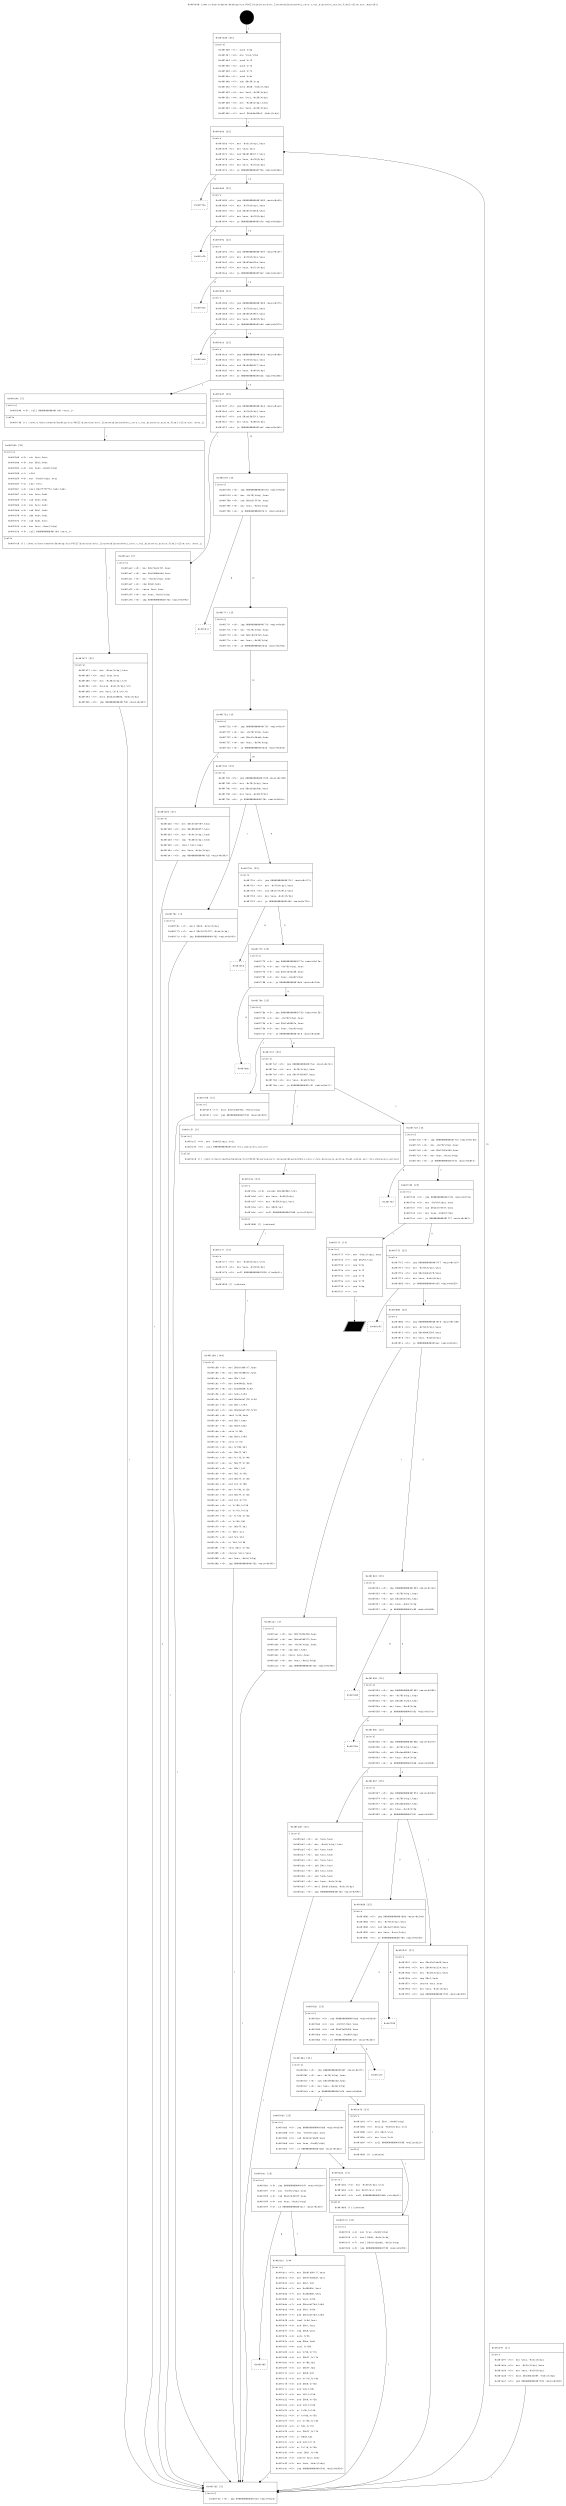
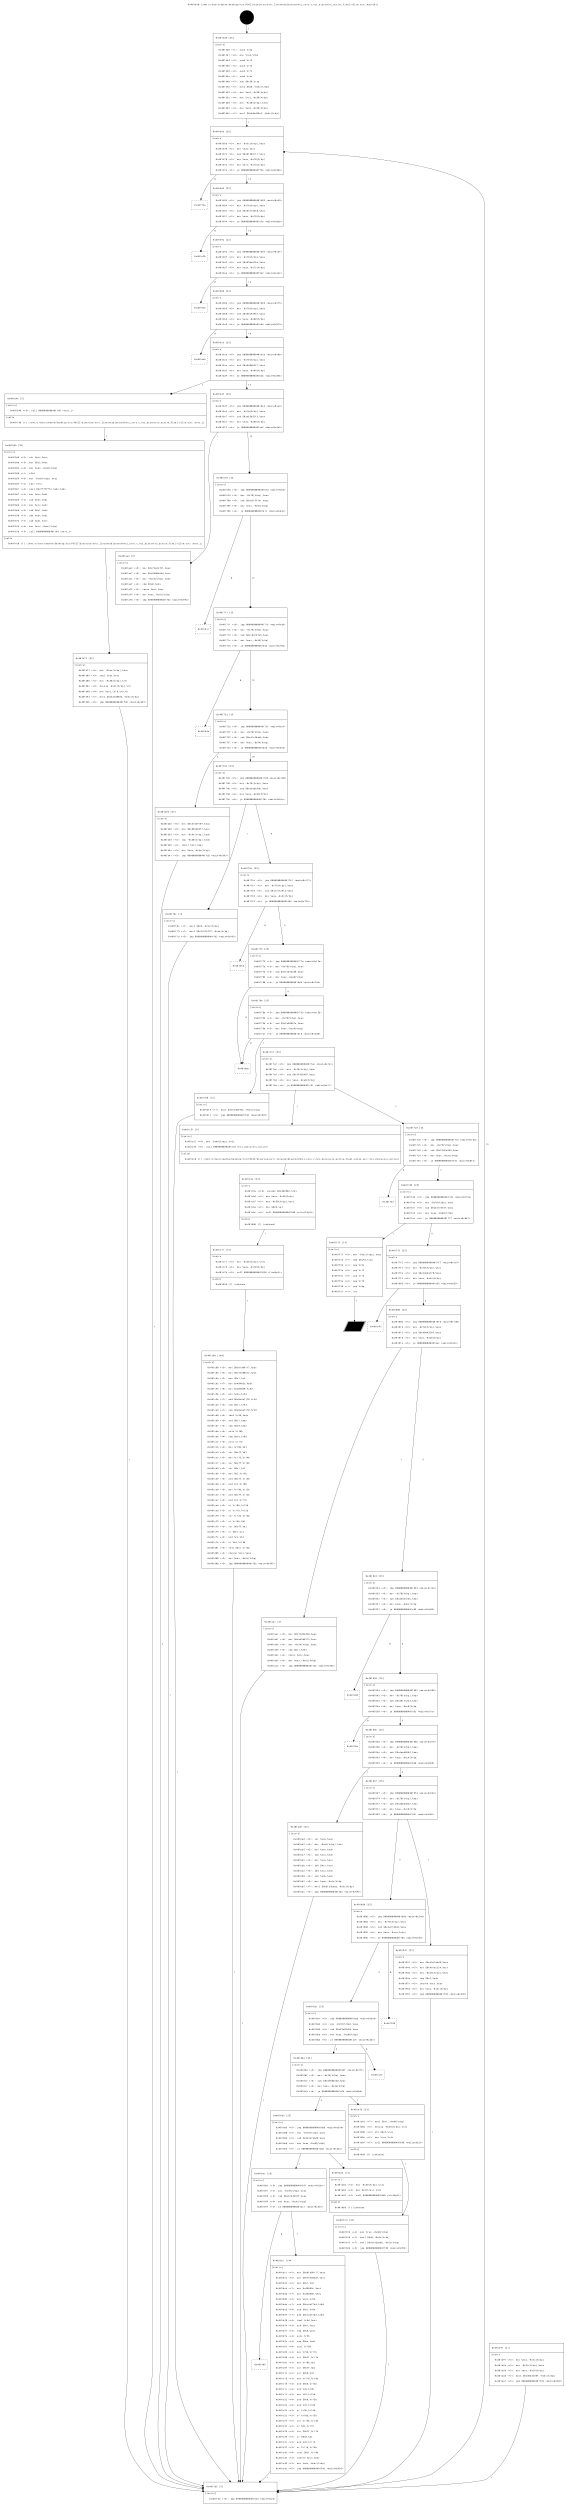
node "0x401d4a": added
edge "0x40178e [25]" -> "0x4017a7 [25]": now "0x40178e [25]" -> "0x401deb"
